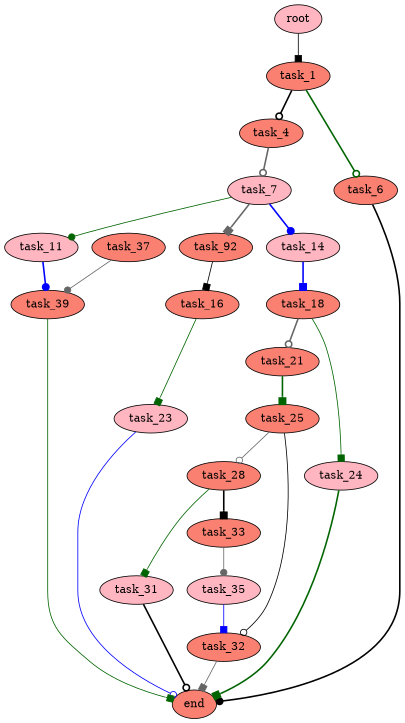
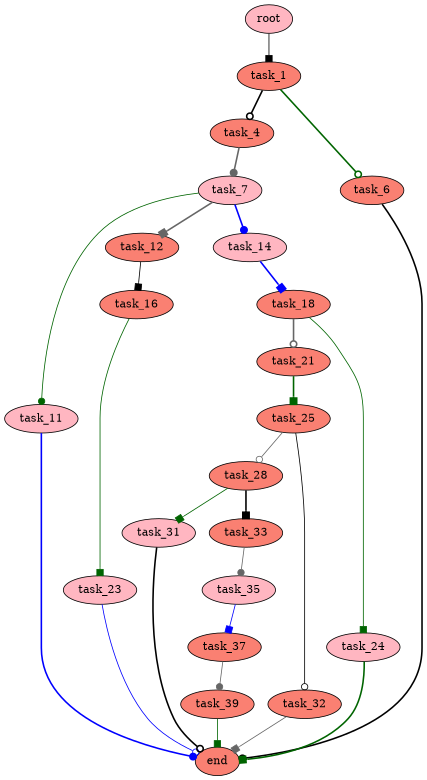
edge "task_4" -> "task_7": arrowhead odot -> dot
node "task_92": label "task_92" -> "task_12"
edge "task_11" -> "task_39": now "task_11" -> "end"
edge "task_35" -> "task_32": now "task_35" -> "task_37"
